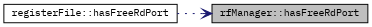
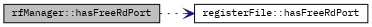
edge "registerFile::hasFreeRdPort" -> "rfManager::hasFreeRdPort": reversed
